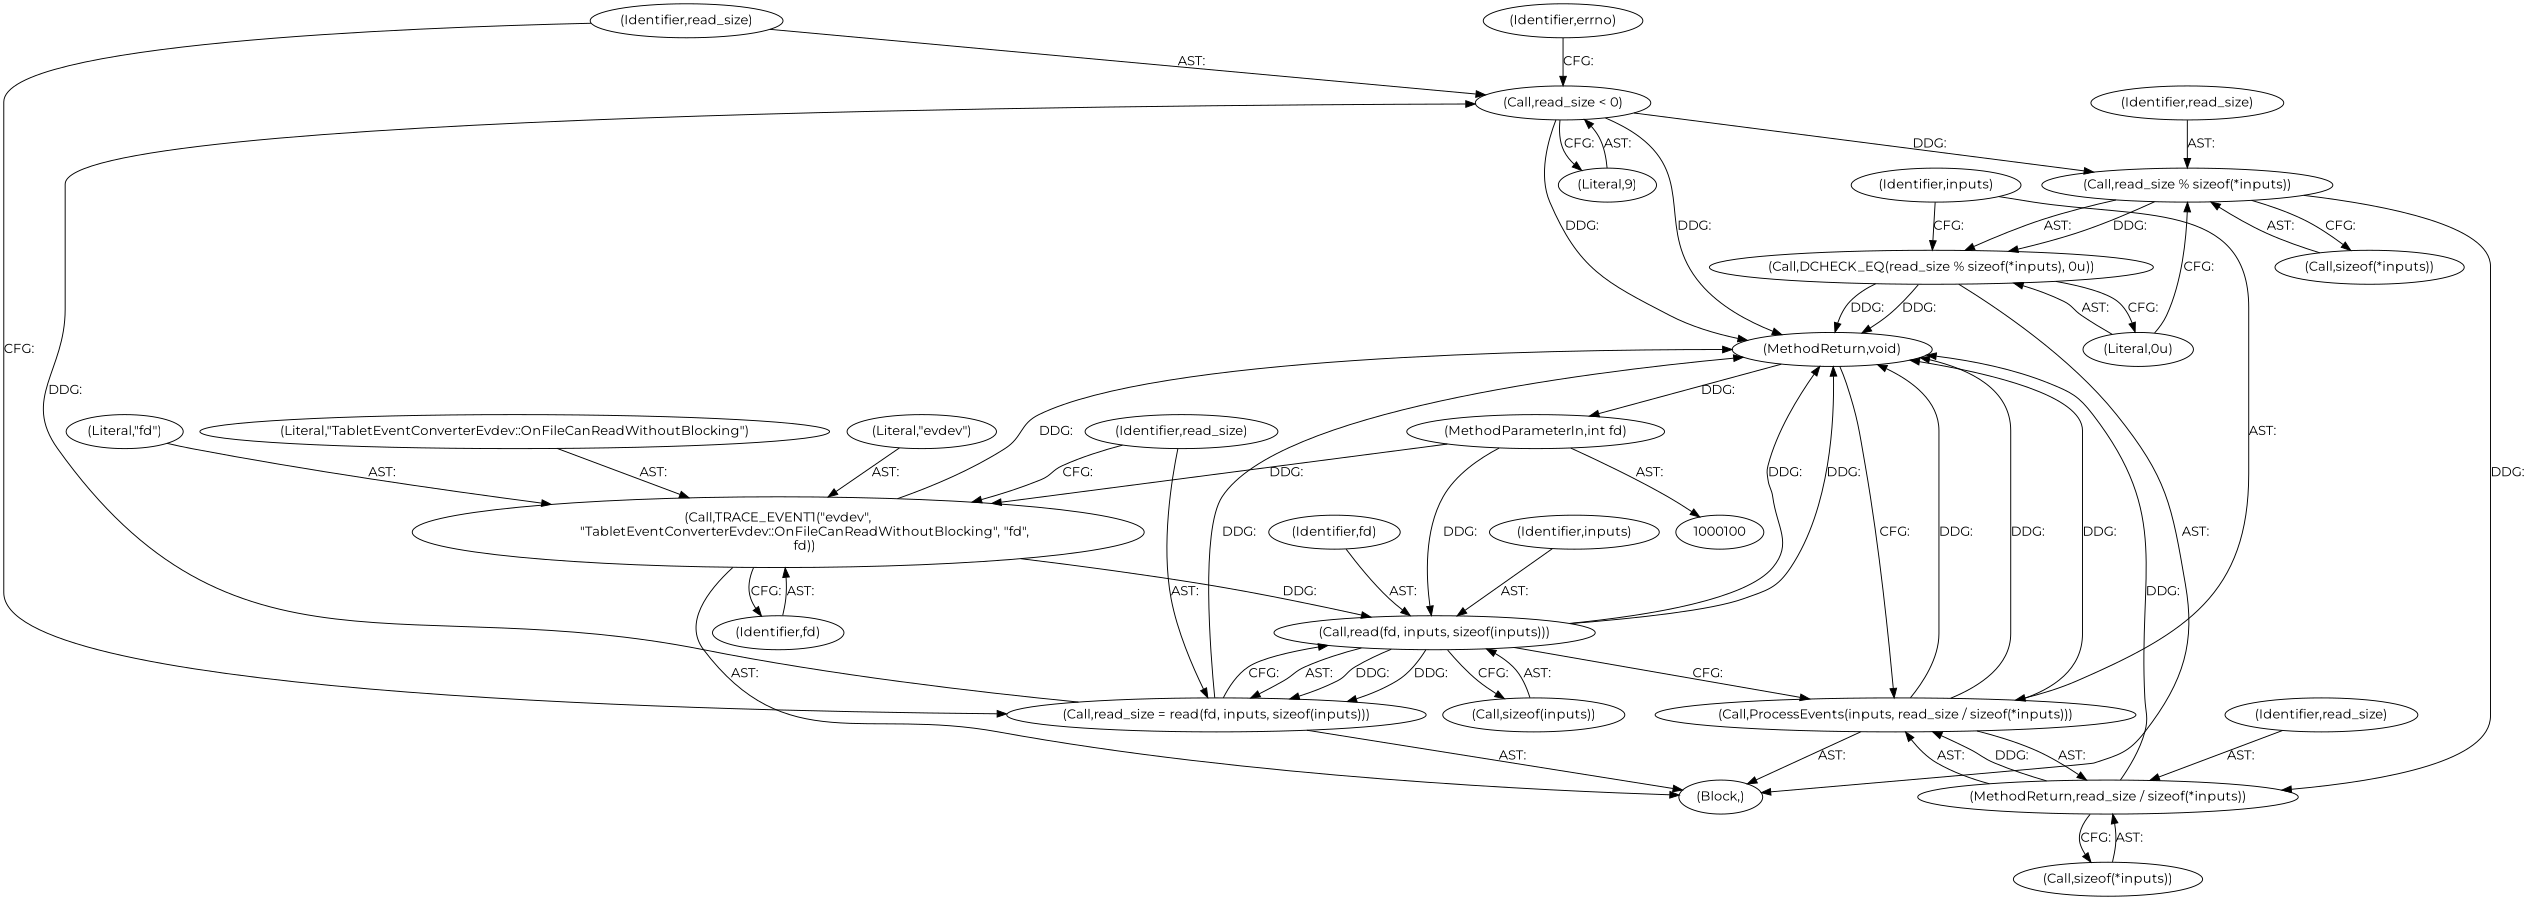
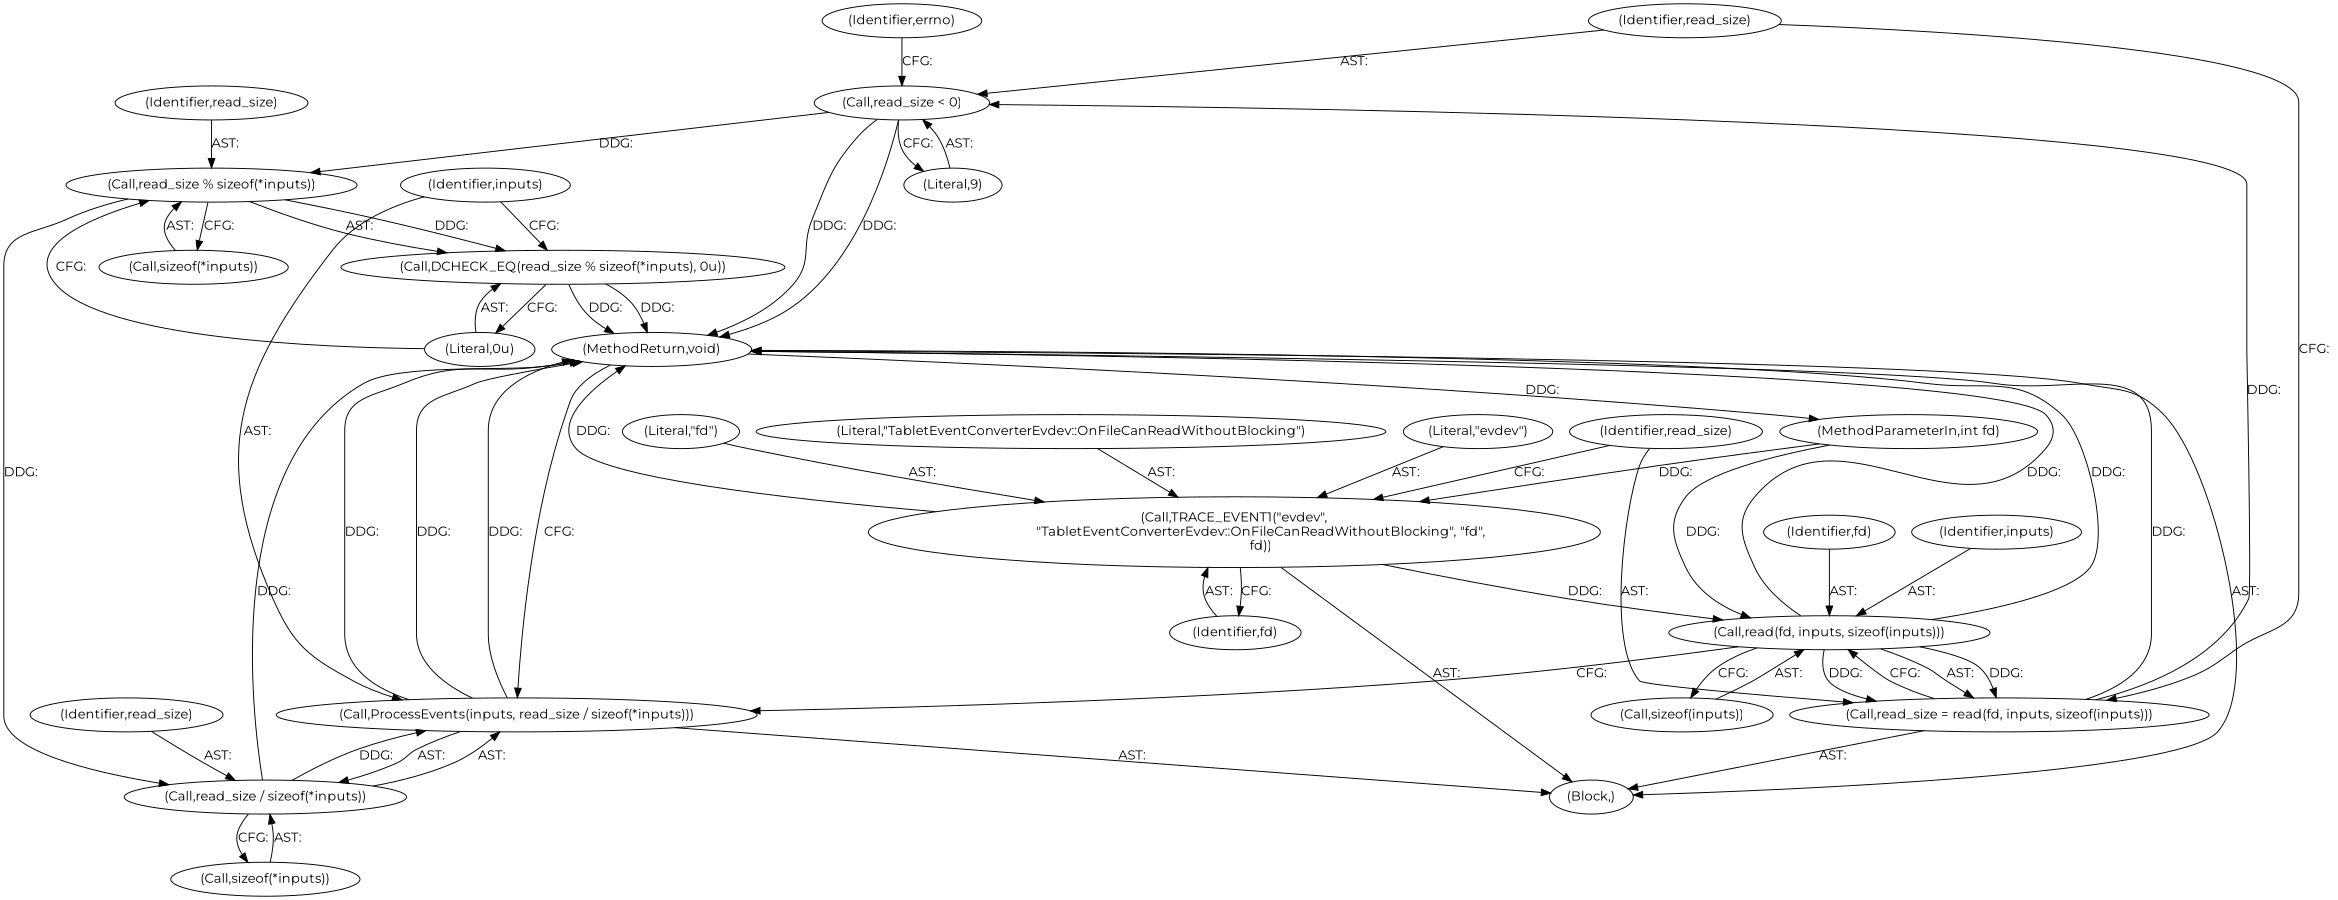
node "1000100": removed
edge "(Call,DCHECK_EQ(read_size % sizeof(*inputs), 0u))" -> "(Block,)": now "(MethodReturn,void)" -> "(Block,)"
node "(MethodReturn,read_size / sizeof(*inputs))": label "(MethodReturn,read_size / sizeof(*inputs))" -> "(Call,read_size / sizeof(*inputs))"
